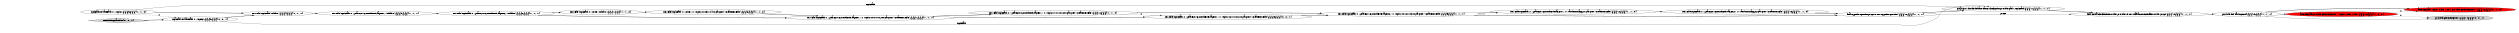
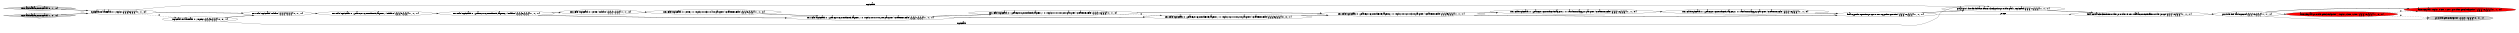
node "testValidKafkaConnectPath['0', '1', '0']": added
node "testValidKafkaConnectPath['1', '0', '0']": added
node "testMissingPartition['0', '0', '1']": removed
